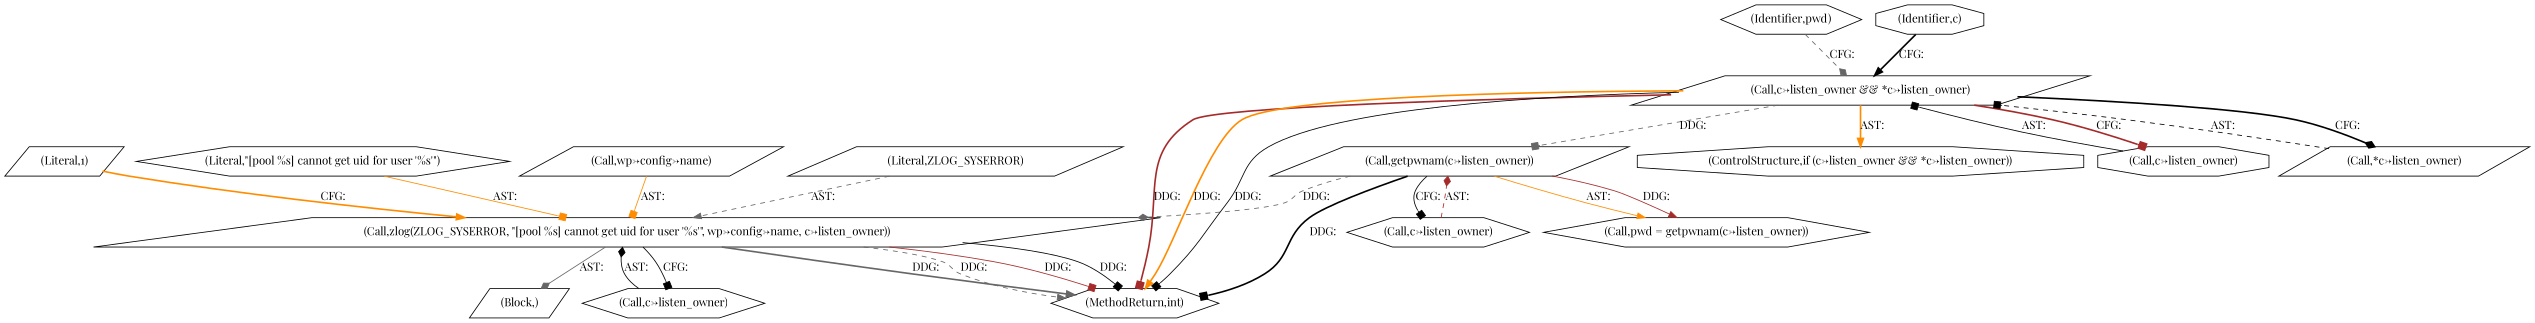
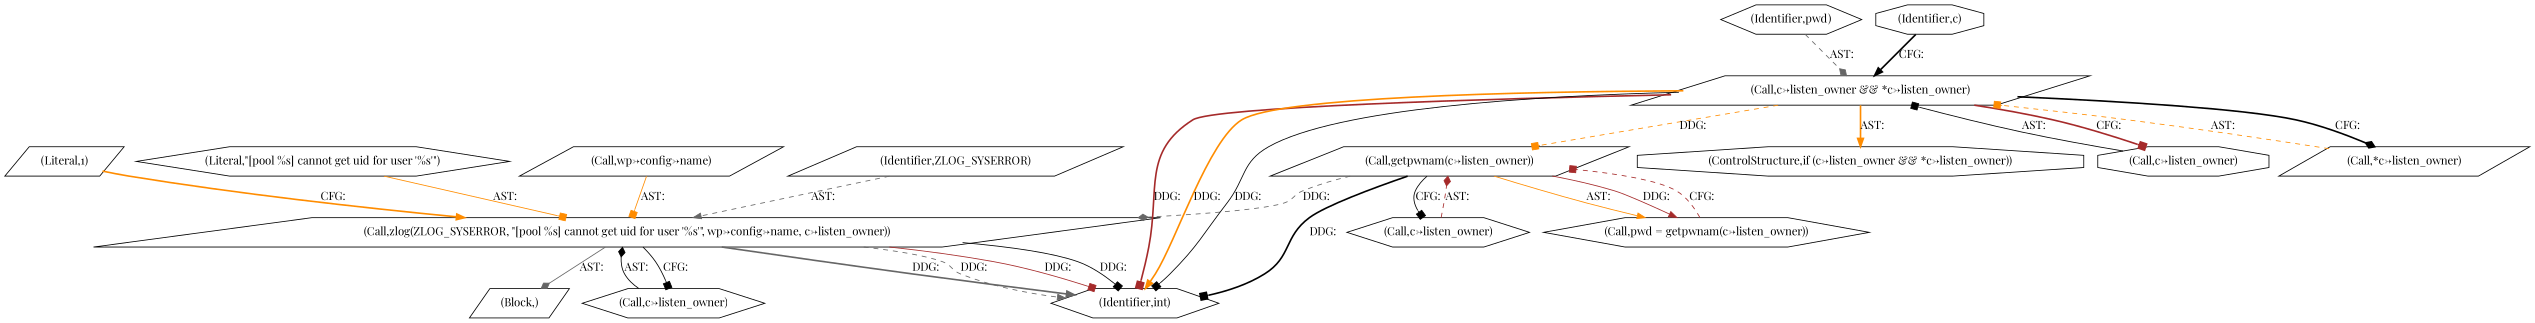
edge "(Identifier,pwd)" -> "(Call,c->listen_owner && *c->listen_owner)": label "CFG: " -> "AST: "
edge "(Call,c->listen_owner && *c->listen_owner)" -> "(Call,getpwnam(c->listen_owner))": color gray40 -> darkorange
edge "(Call,*c->listen_owner)" -> "(Call,c->listen_owner && *c->listen_owner)": color black -> darkorange
node "(Literal,ZLOG_SYSERROR)": label "(Literal,ZLOG_SYSERROR)" -> "(Identifier,ZLOG_SYSERROR)"
edge "(Call,pwd = getpwnam(c->listen_owner))" -> "(Call,getpwnam(c->listen_owner))": added, label "CFG:"
node "(MethodReturn,int)": label "(MethodReturn,int)" -> "(Identifier,int)"
